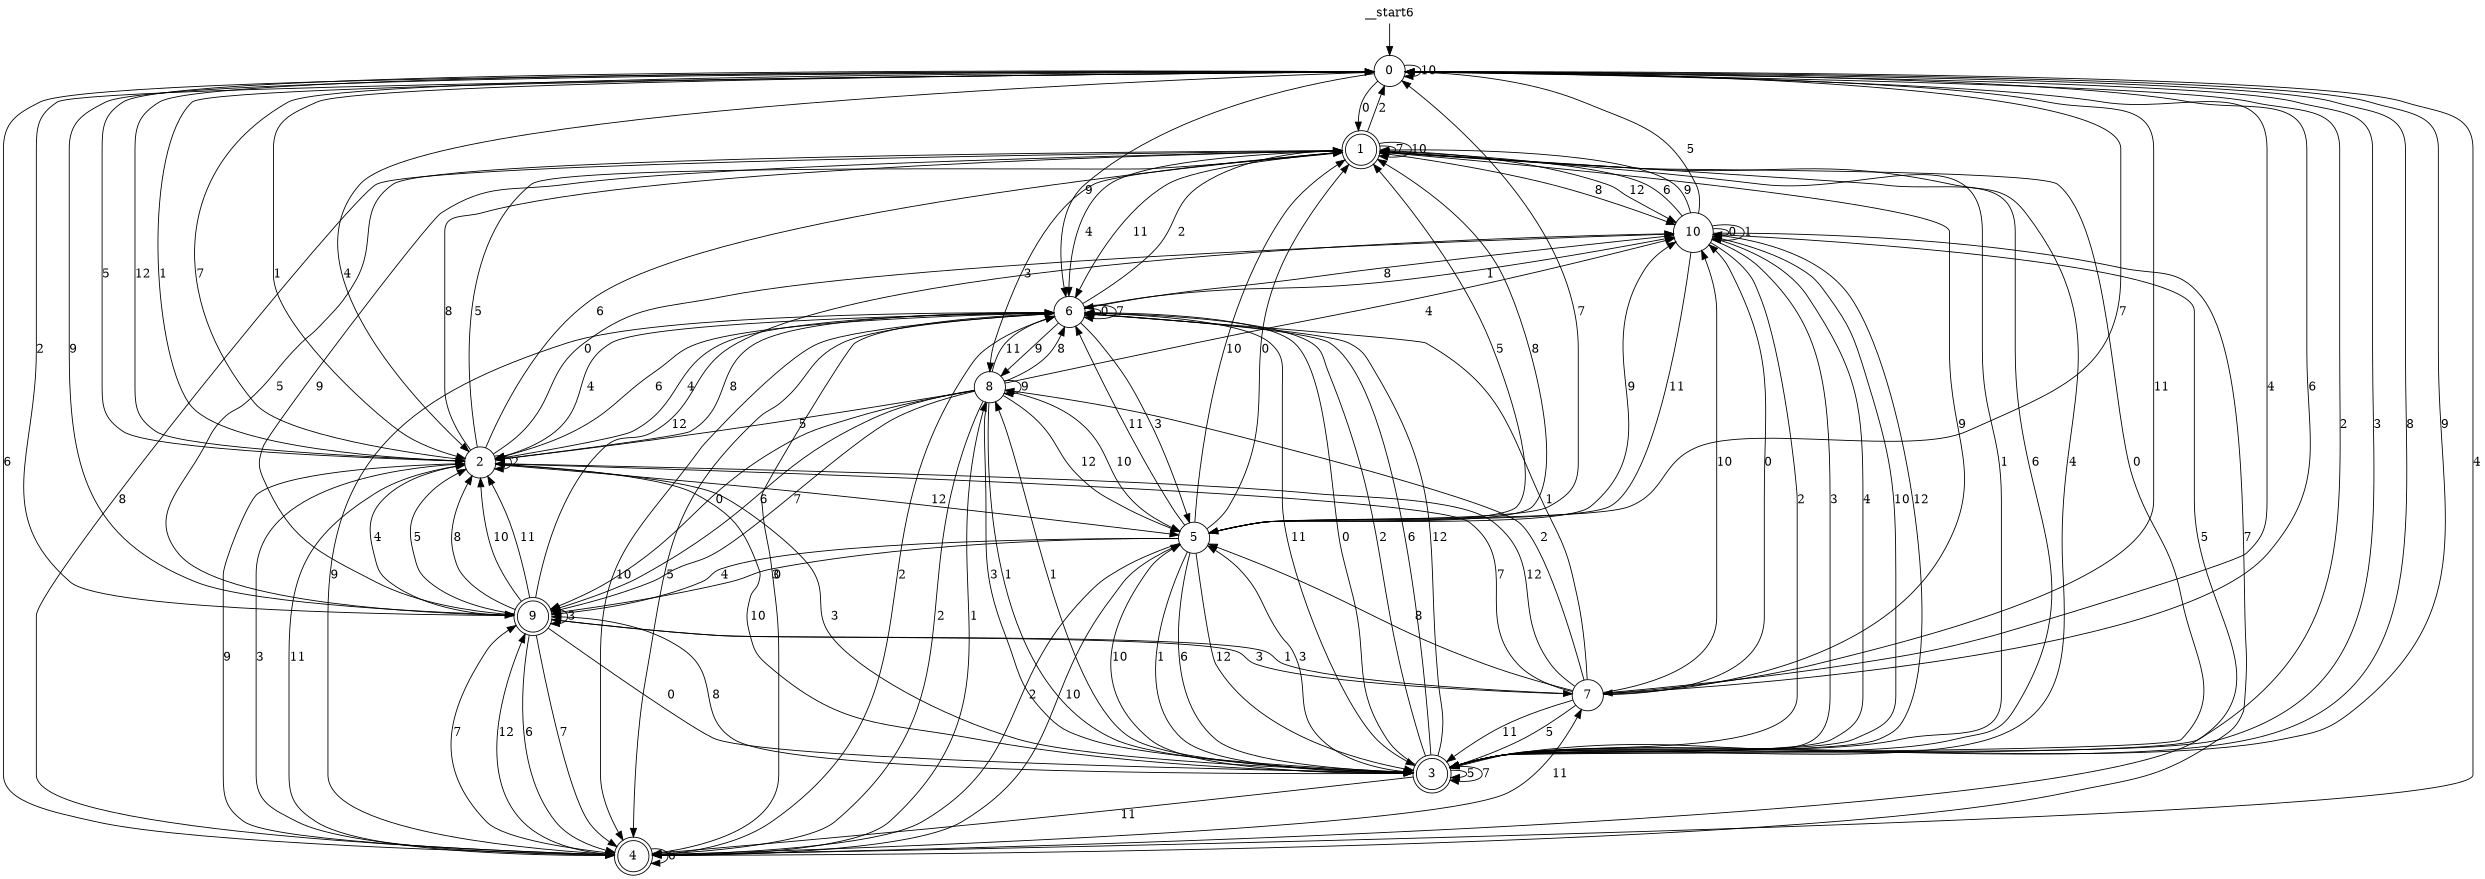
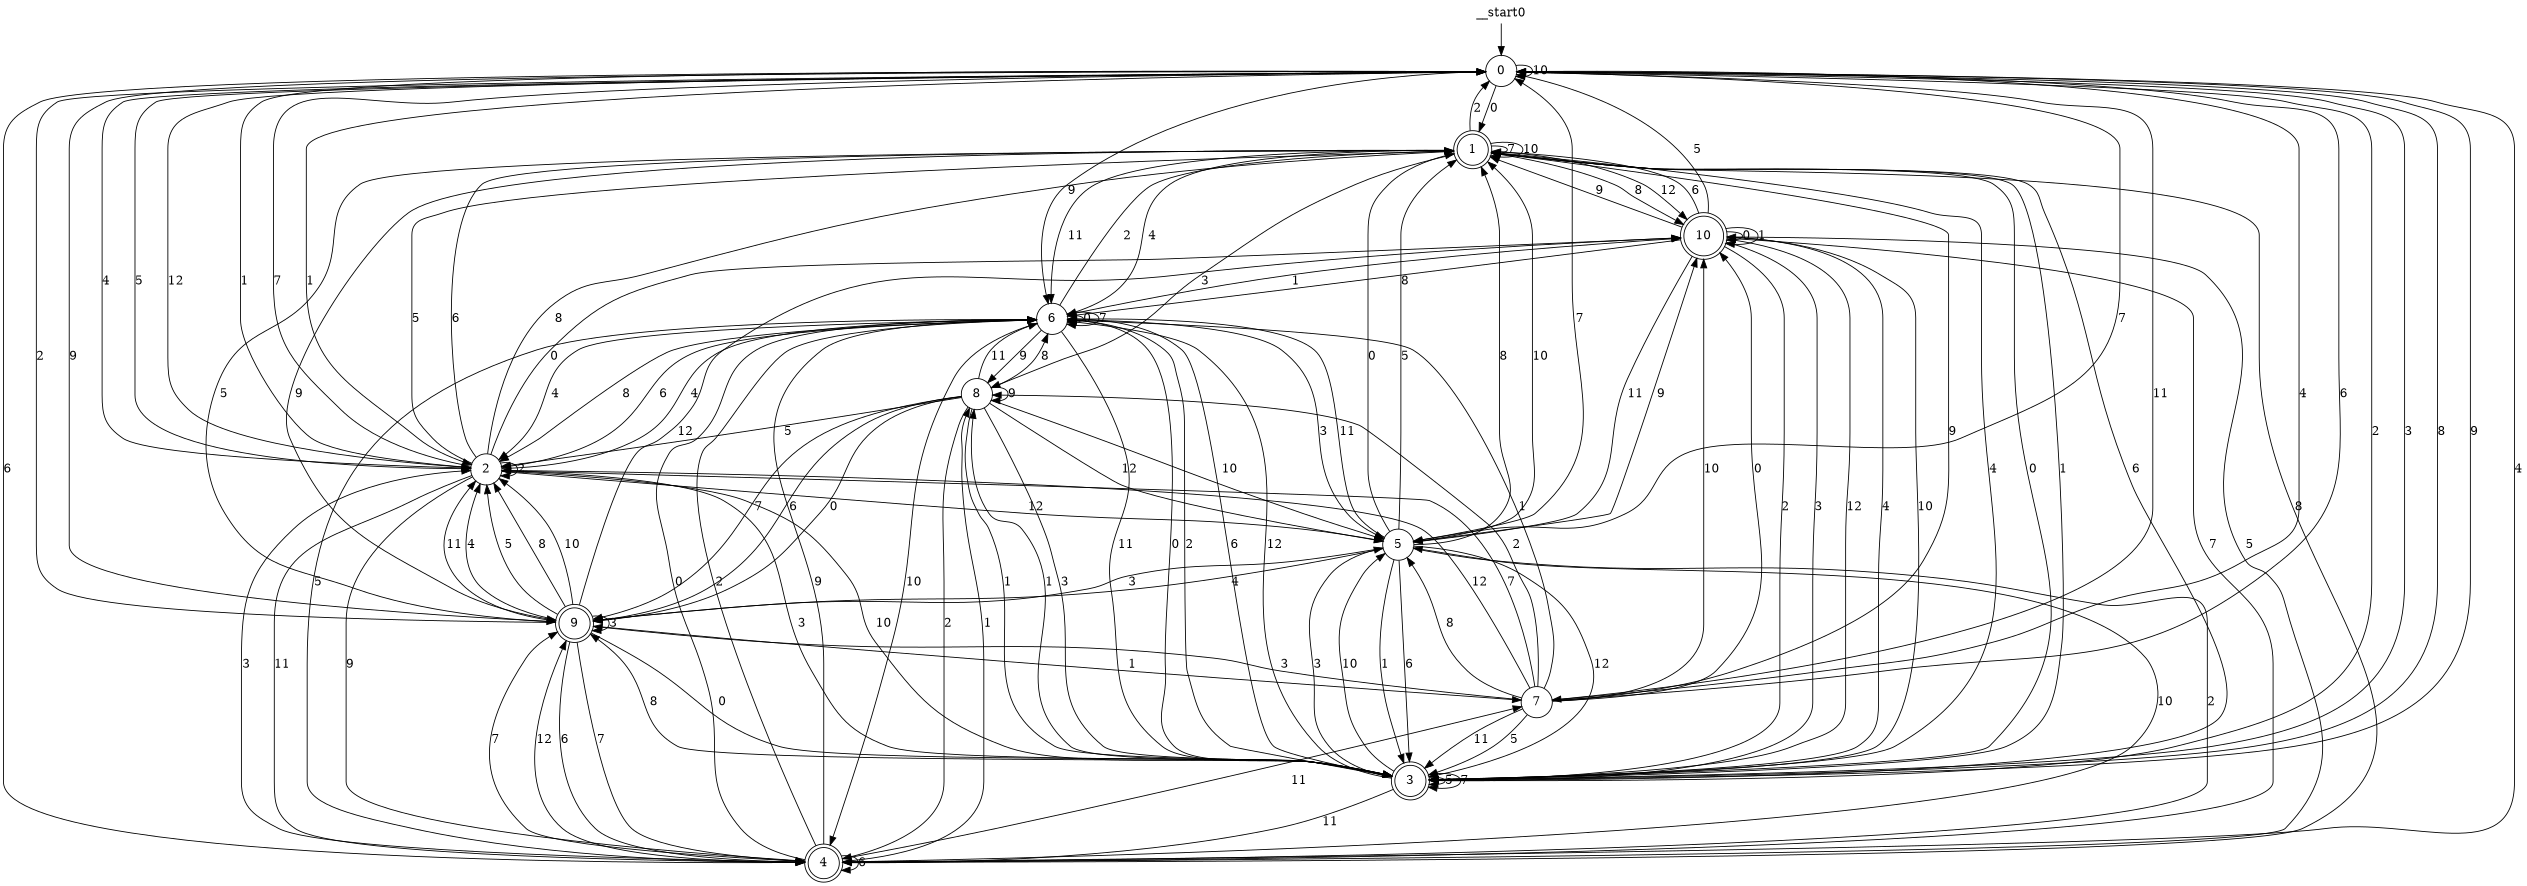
node "__start6": label "__start6" -> "__start0"
node "10": shape circle -> doublecircle
edge "8" -> "10": removed, label "4"
